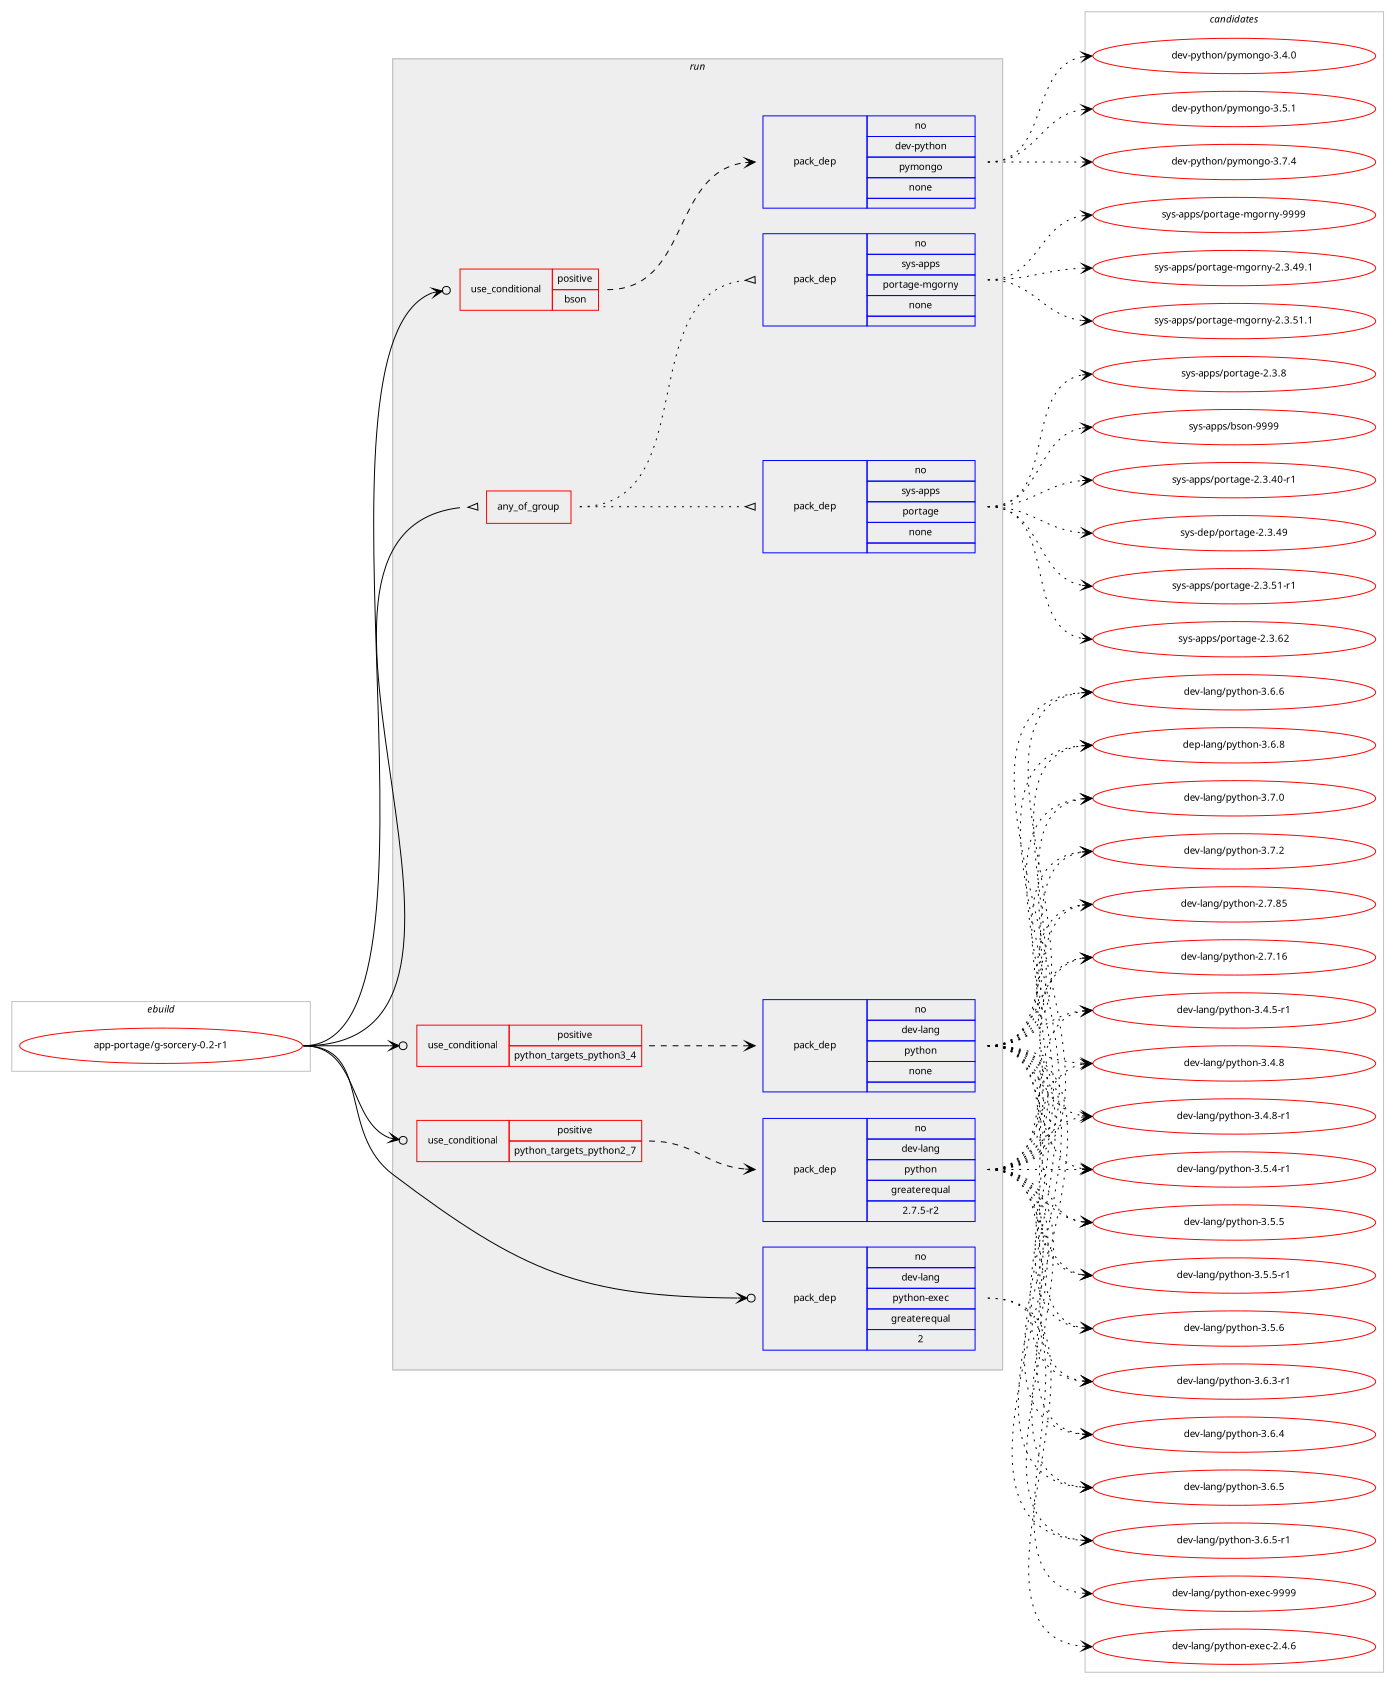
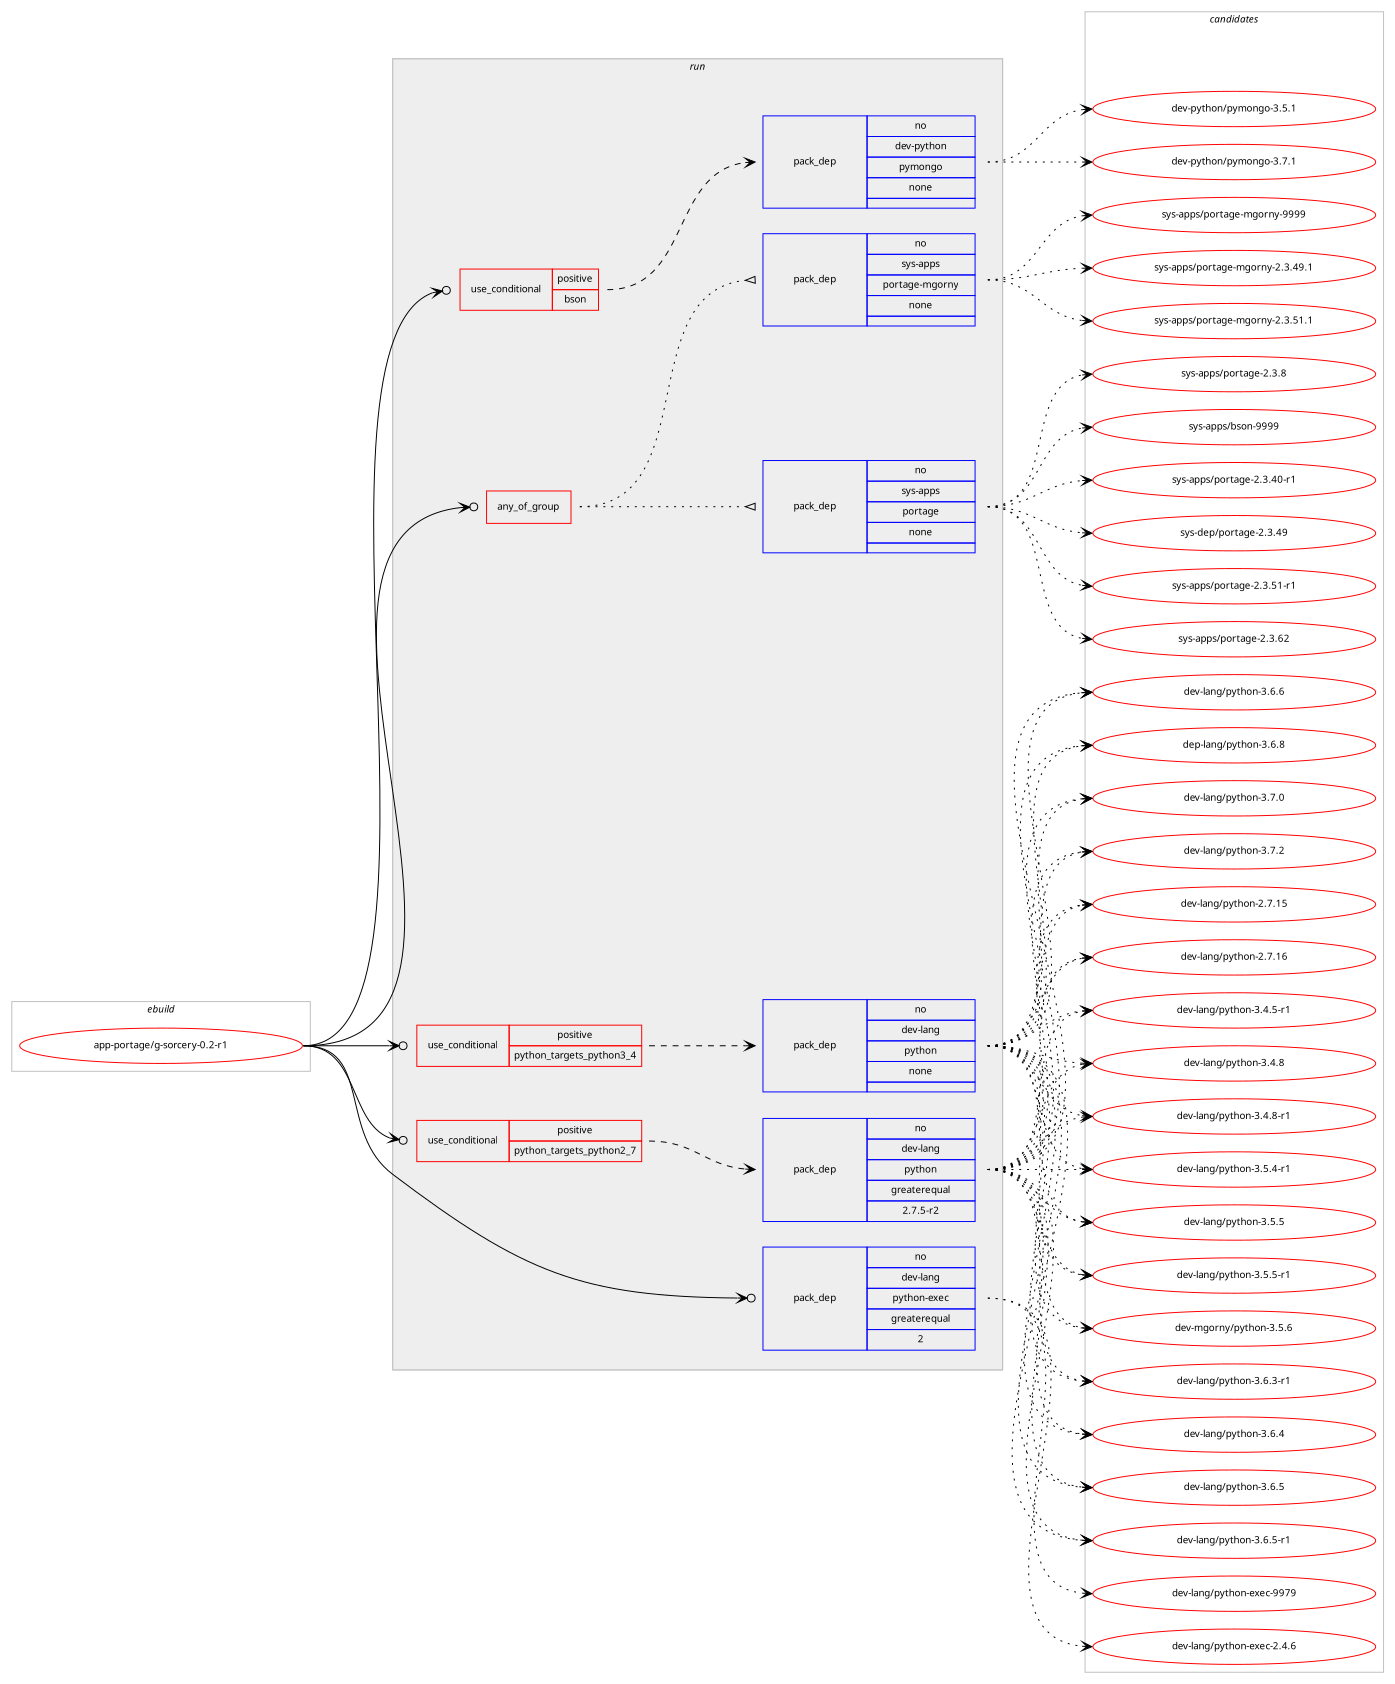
node "dev-python/pymongo-3.4.0": removed
node "dev-python/pymongo-3.7.4": label "dev-python/pymongo-3.7.4" -> "dev-python/pymongo-3.7.1"
edge "app-portage/g-sorcery-0.2-r1" -> "any_of_group": arrowhead oinv -> odotvee
node "dev-lang/python-2.7.85": label "dev-lang/python-2.7.85" -> "dev-lang/python-2.7.15"
node "dev-lang/python-3.5.6": label "dev-lang/python-3.5.6" -> "dev-mgorny/python-3.5.6"
node "dev-lang/python-exec-9999": label "dev-lang/python-exec-9999" -> "dev-lang/python-exec-9979"
